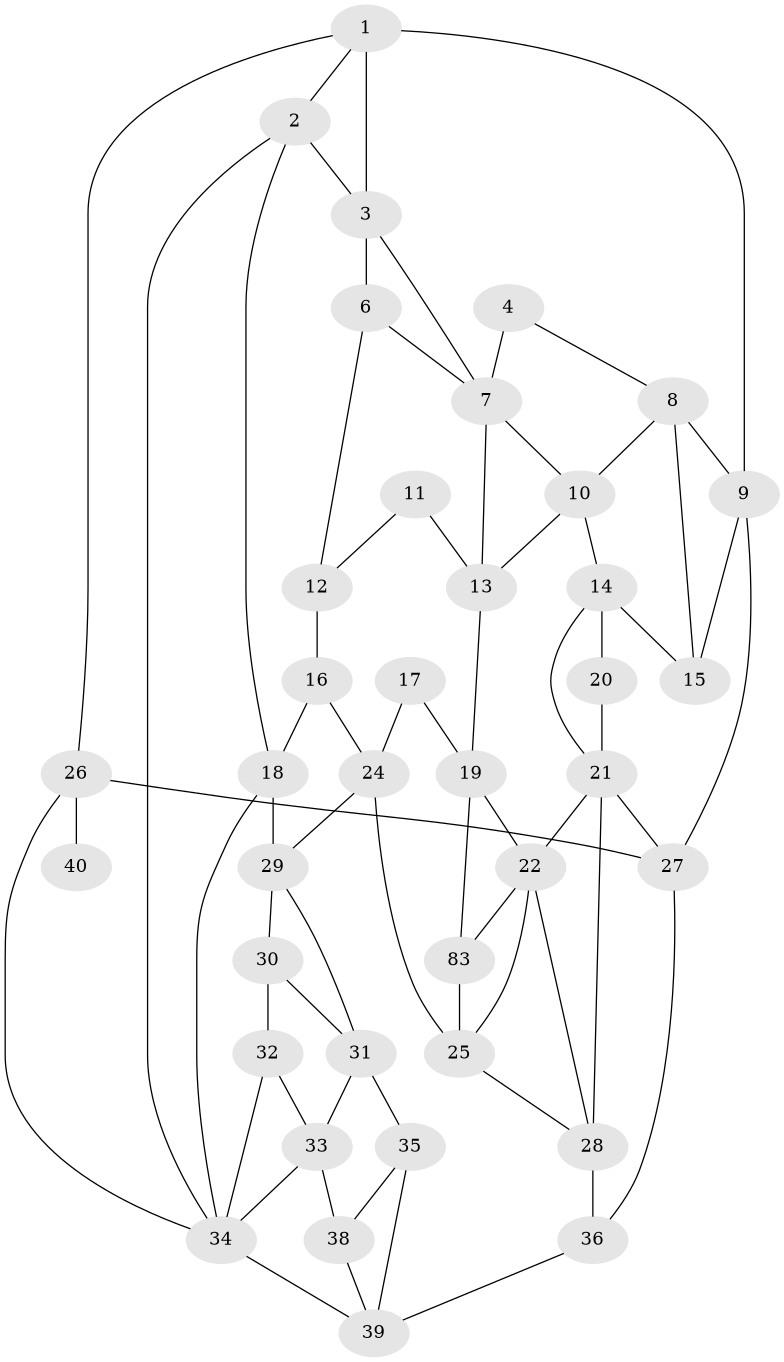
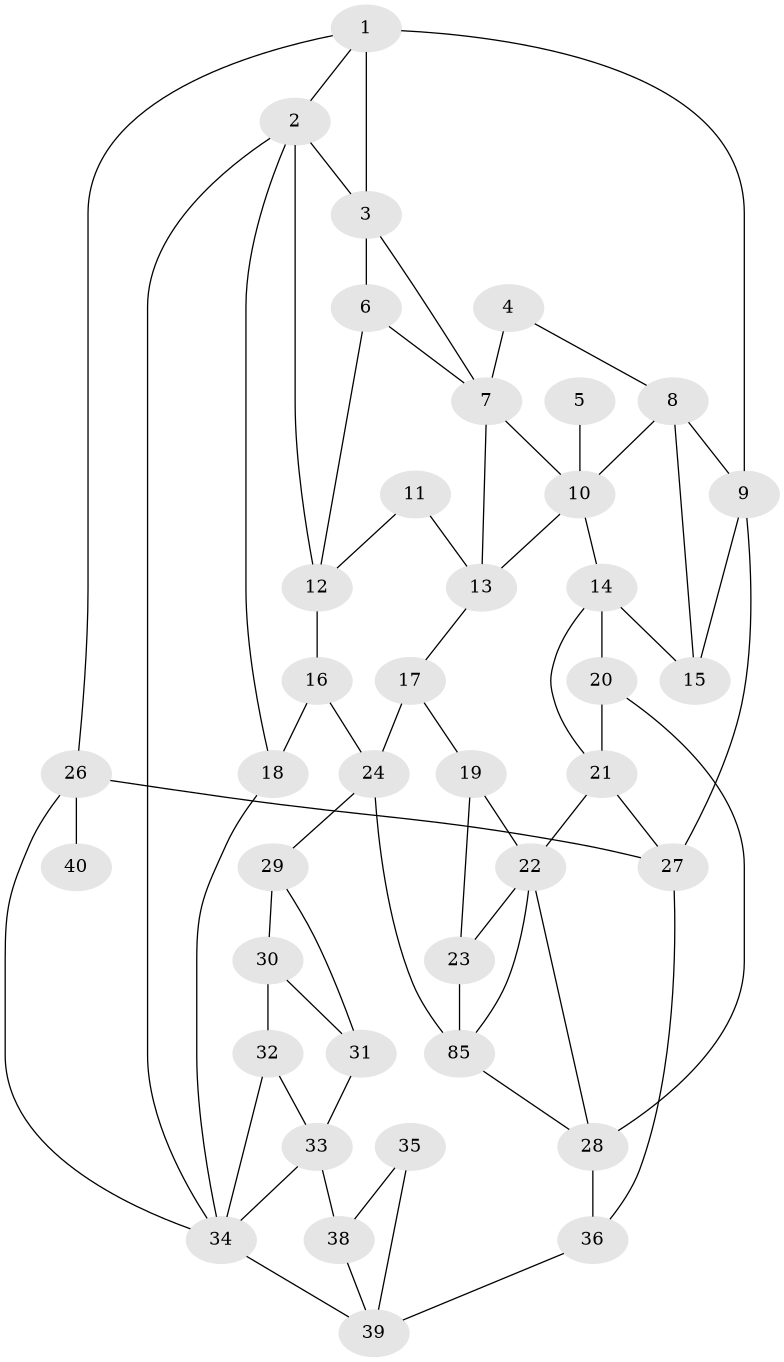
edge "2" -- "12": added
node "5": added
edge "13" -- "19": now "13" -- "17"
edge "18" -- "29": removed
node "83": label "83" -> "23"
edge "21" -- "28": now "20" -- "28"
node "25": label "25" -> "85"
edge "31" -- "35": removed
